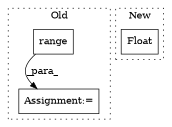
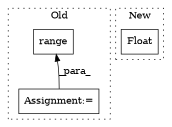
edge "range" -> "Assignment:=": reversed
